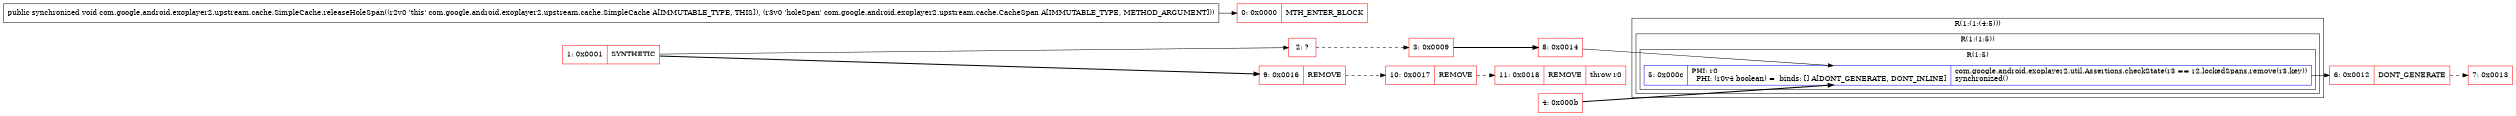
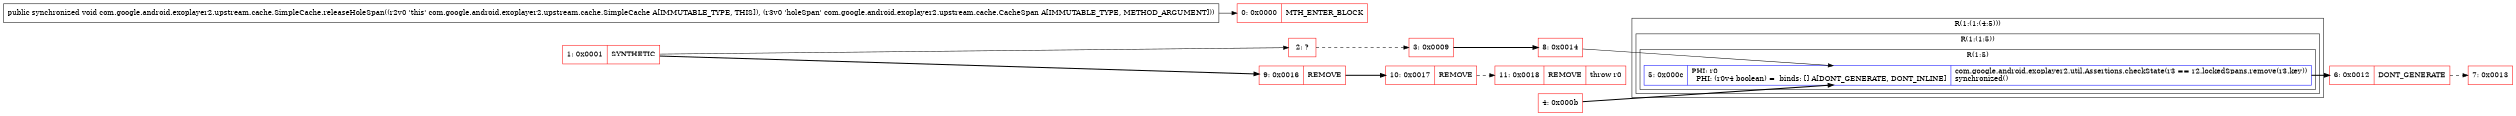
edge "9: 0x0016" -> "10: 0x0017": style dashed -> bold
edge "5: 0x000c" -> "6: 0x0012": style solid -> bold
